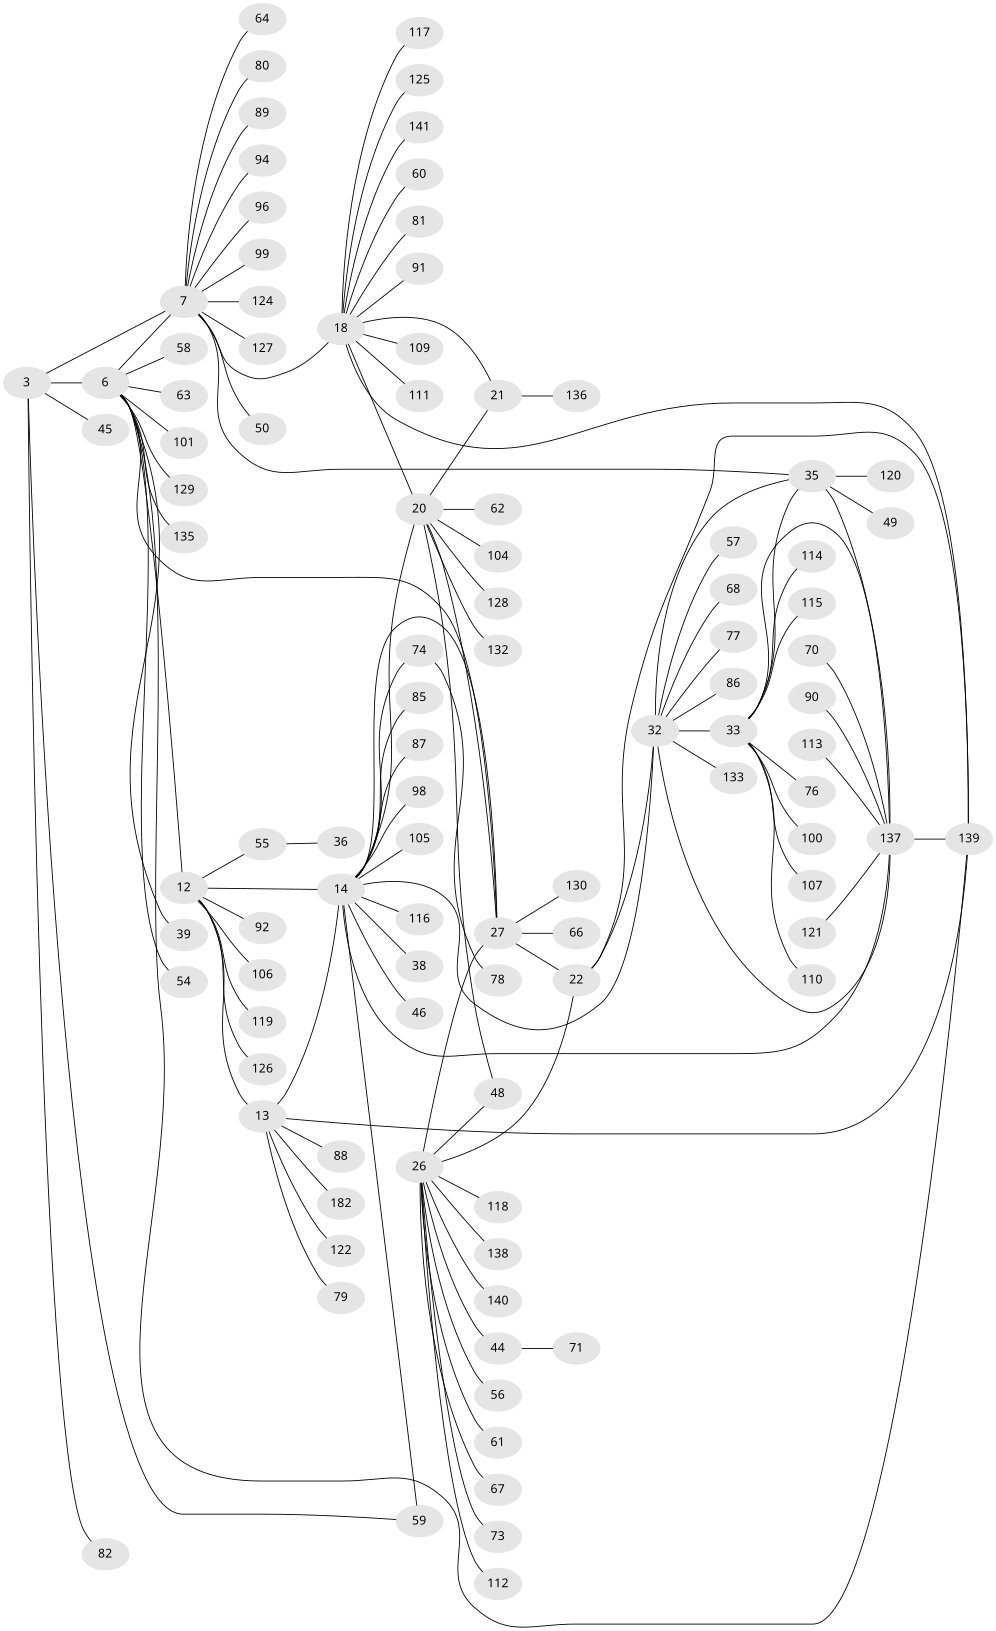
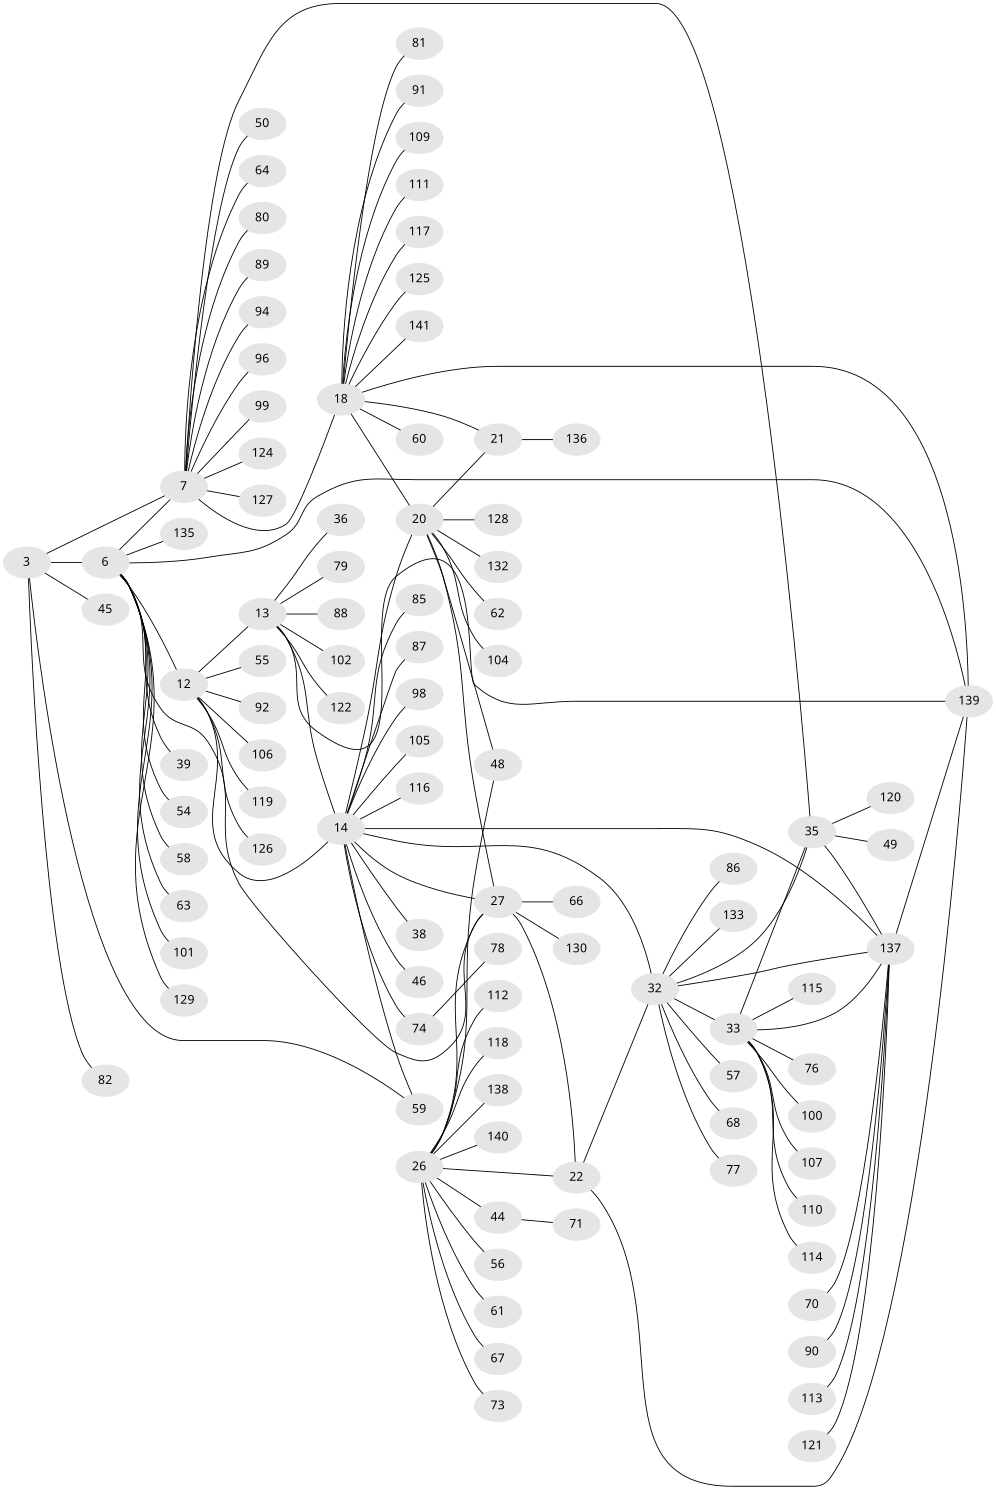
edge "36" -- "55": now "36" -- "13"
node "182": label "182" -> "102"
